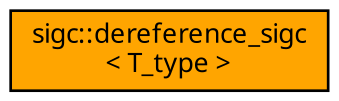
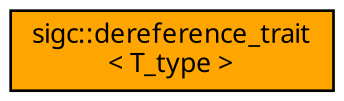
node "sigc::dereference_sigc < T_type >": label "sigc::dereference_sigc < T_type >" -> "sigc::dereference_trait < T_type >"
